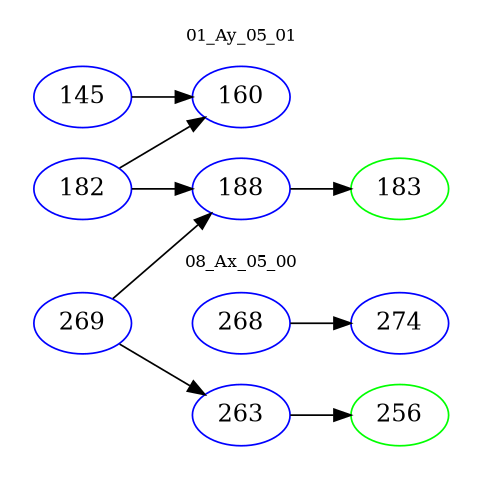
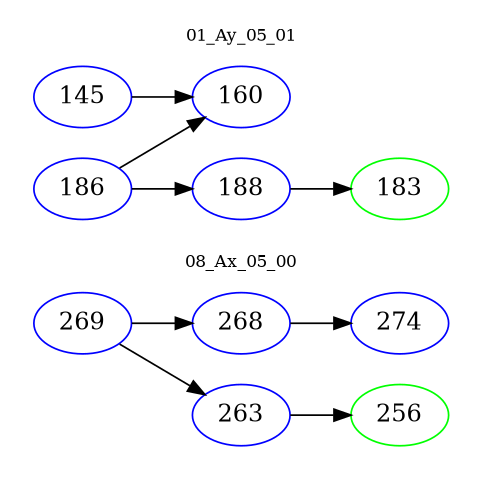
node "182": label "182" -> "186"
edge "269" -> "188": now "269" -> "268"
